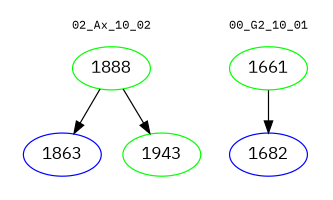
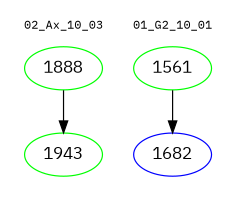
cluster "02_Ax_10_02": label "02_Ax_10_02" -> "02_Ax_10_03"
cluster "00_G2_10_01": label "00_G2_10_01" -> "01_G2_10_01"
node "1661": label "1661" -> "1561"
node "1863": removed
